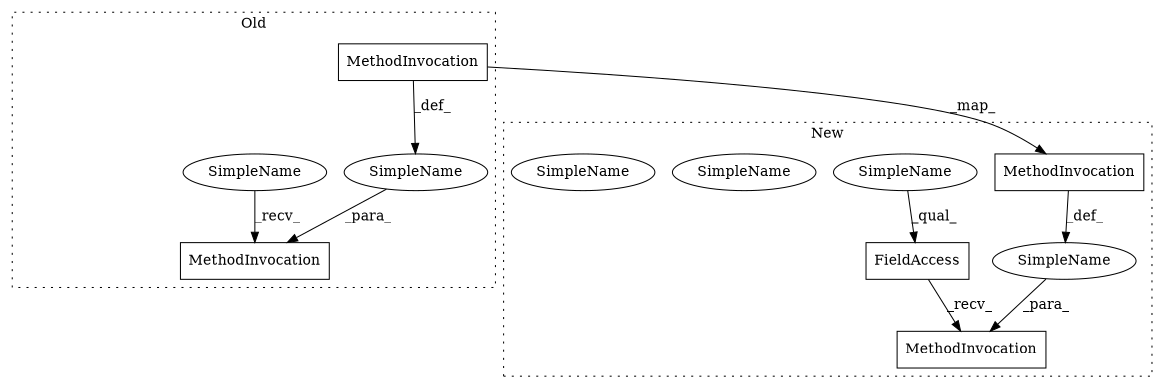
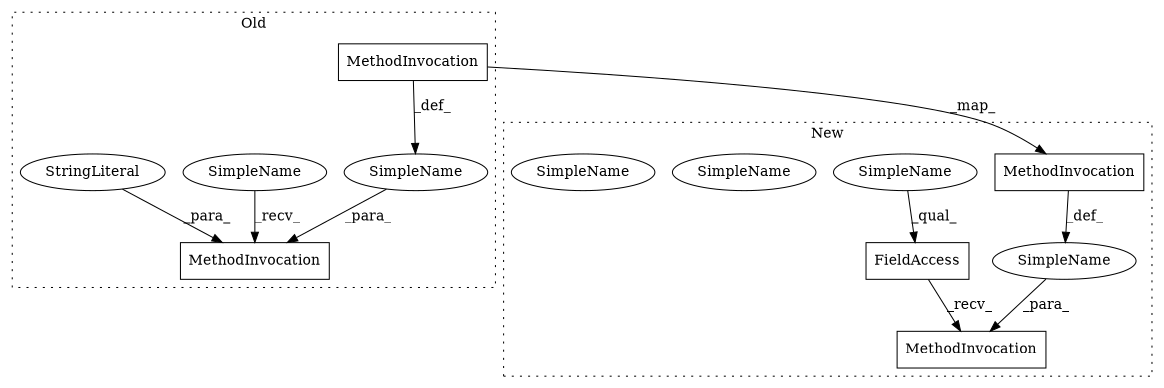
node "StringLiteral": added
